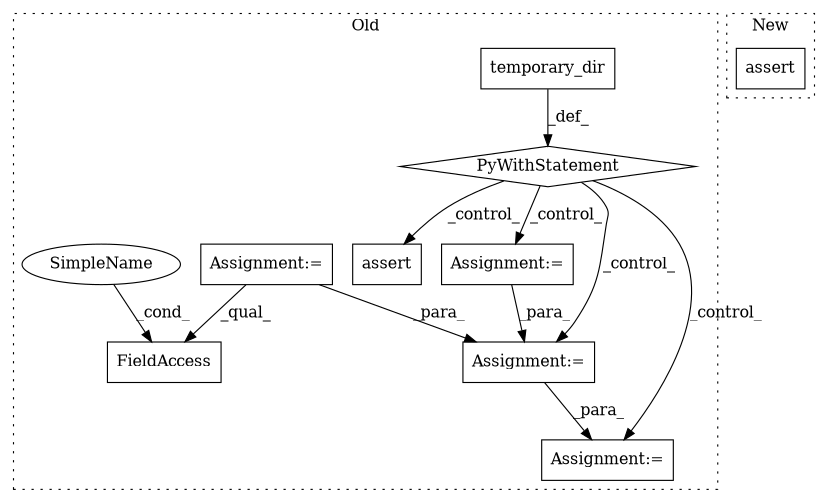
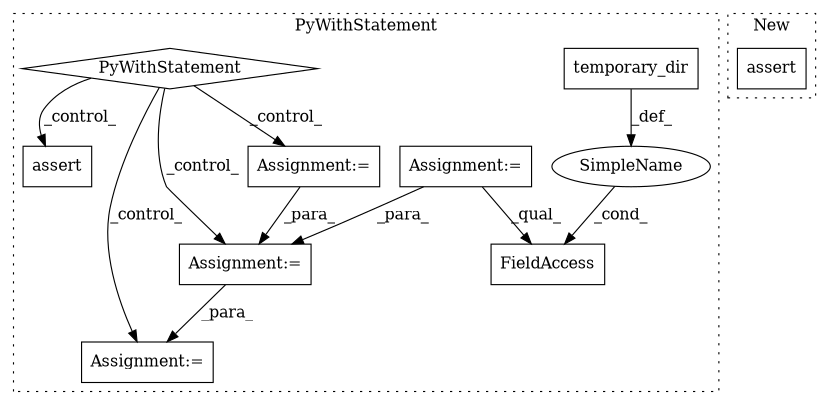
cluster "Old": label "Old" -> "PyWithStatement"
edge "temporary_dir" -> "PyWithStatement": now "temporary_dir" -> "SimpleName"
